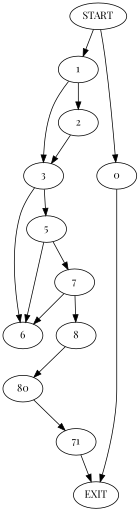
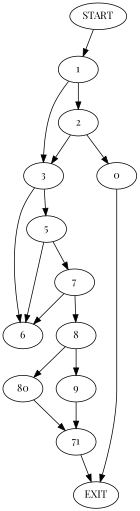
edge "START" -> "0": now "2" -> "0"
node "9": added
